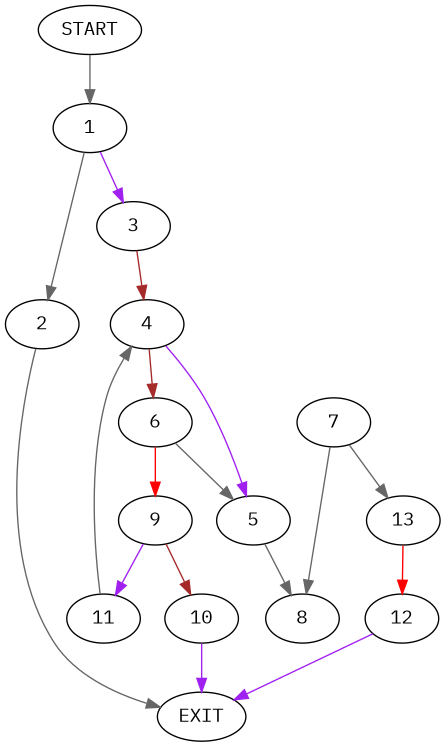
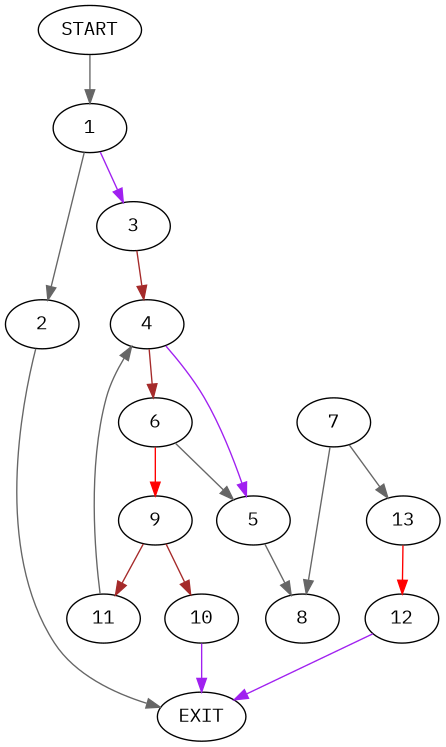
edge "9" -> "11": color purple -> brown
